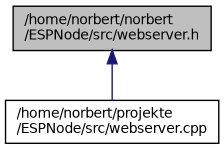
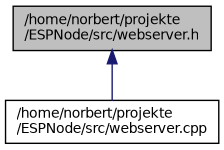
node "/home/norbert/norbert /ESPNode/src/webserver.h": label "/home/norbert/norbert /ESPNode/src/webserver.h" -> "/home/norbert/projekte /ESPNode/src/webserver.h"
